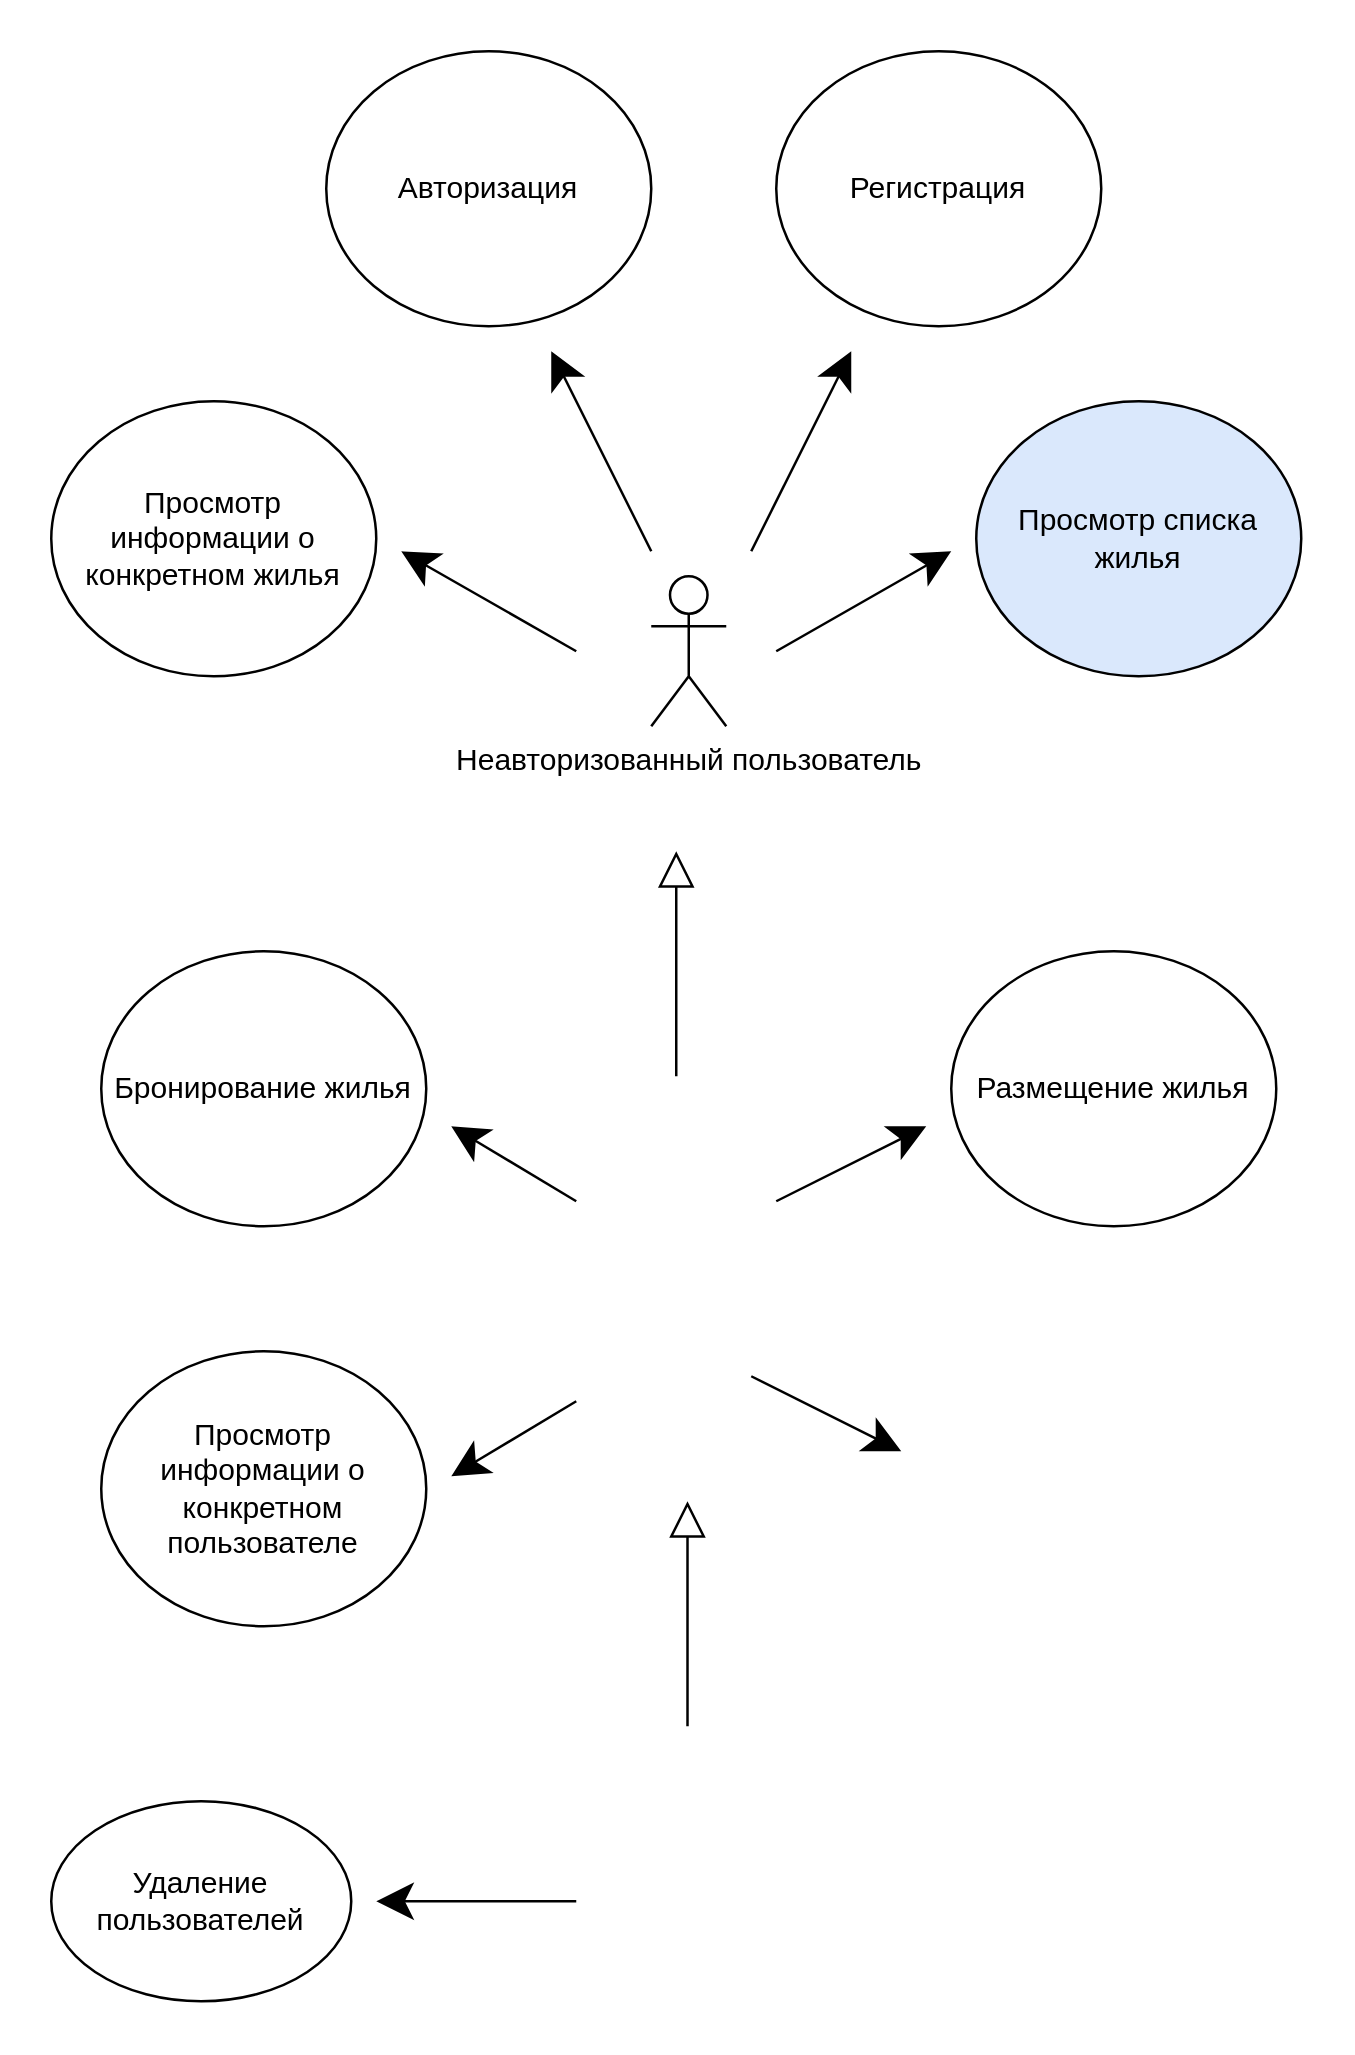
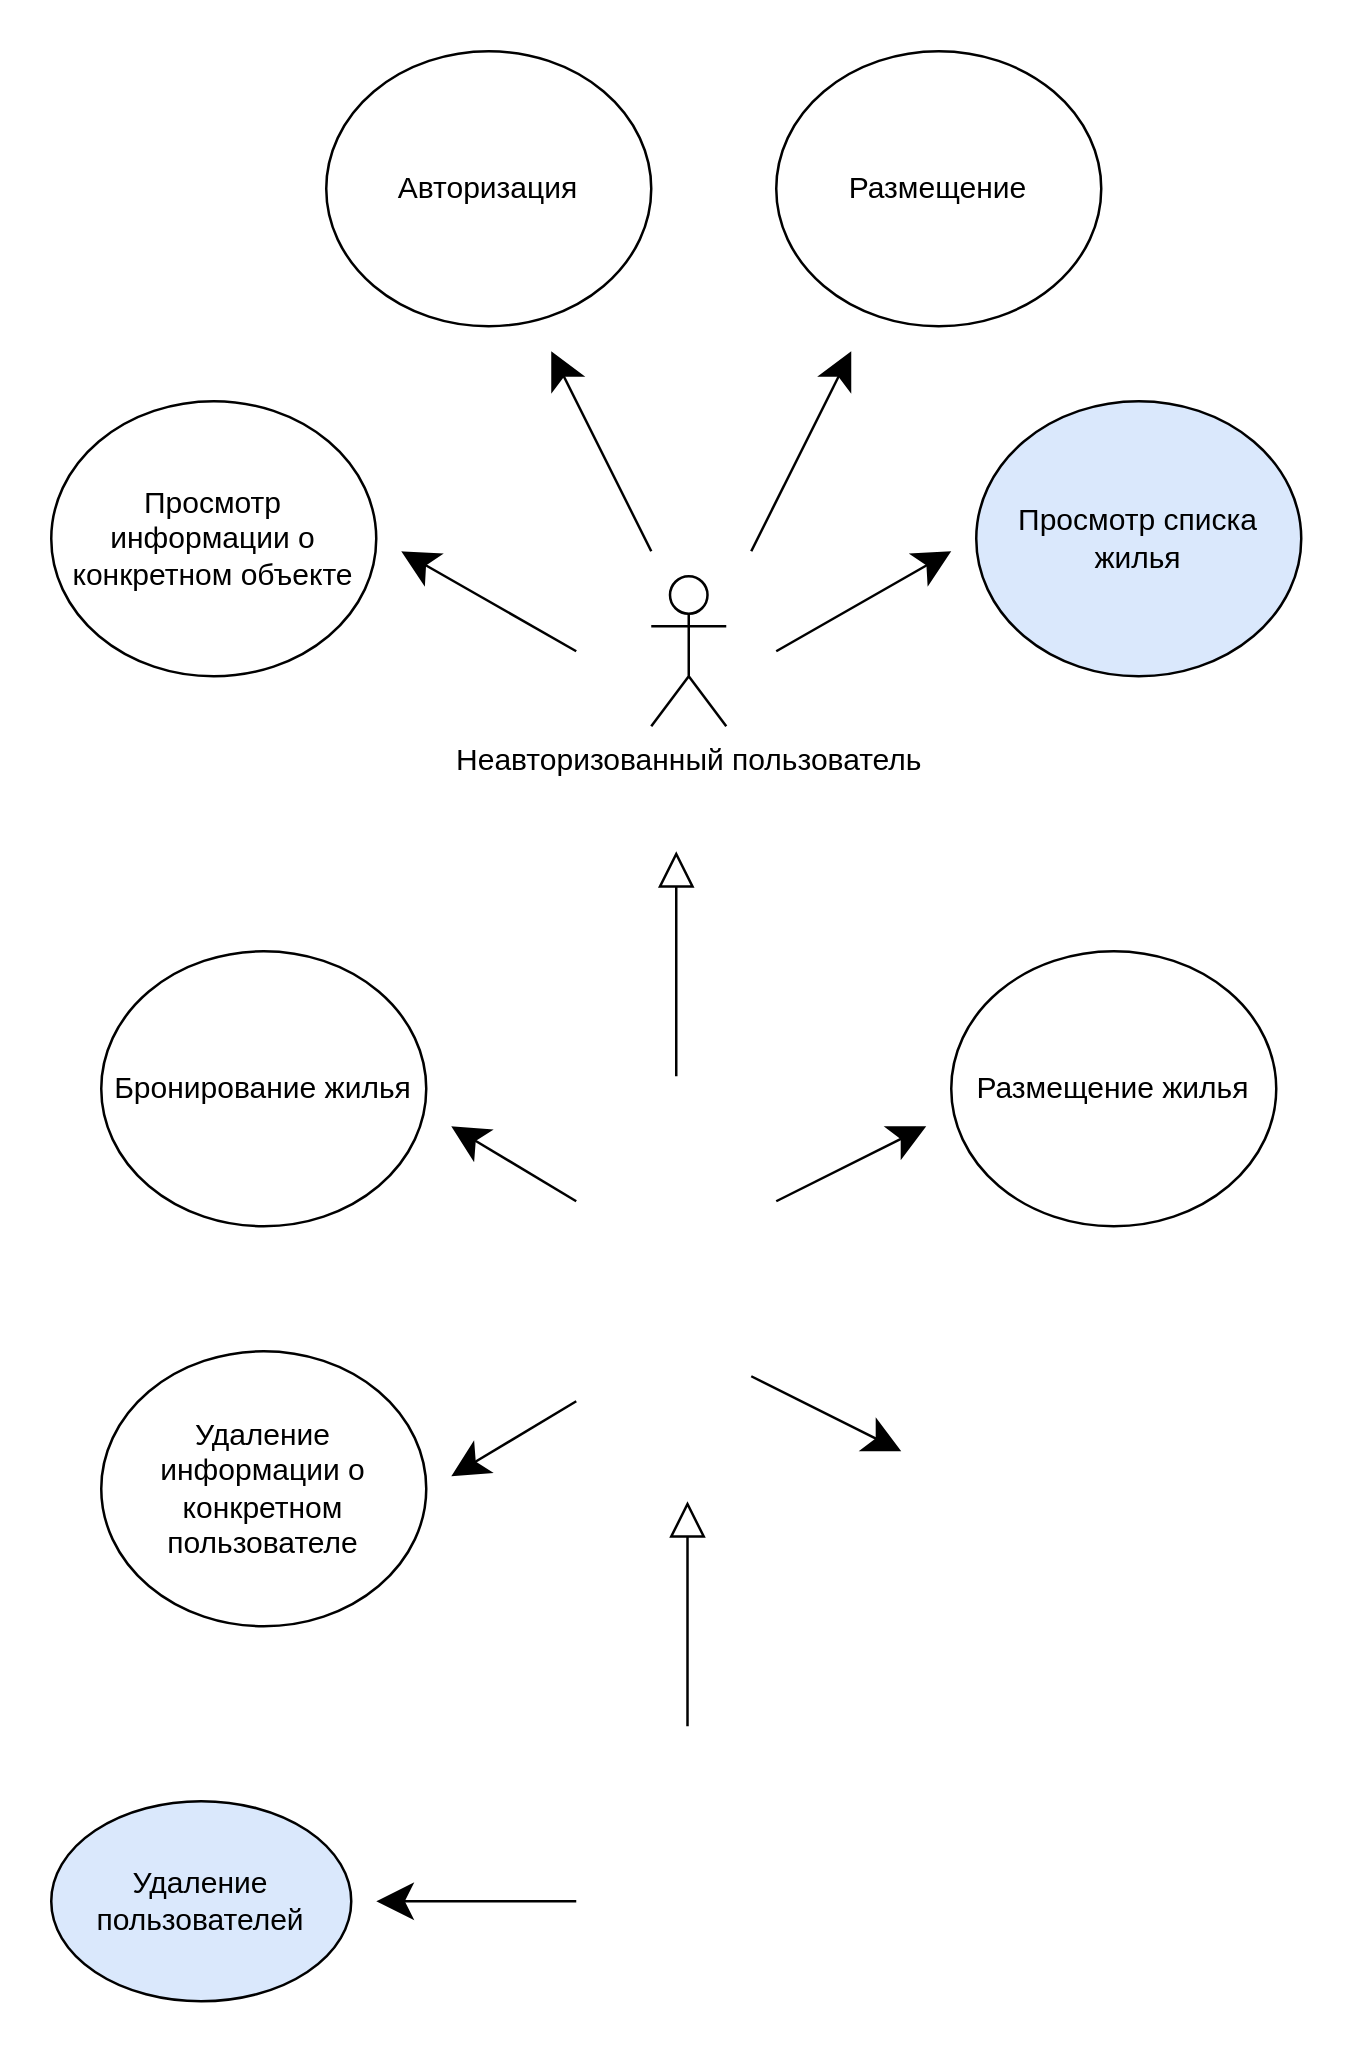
node "Регистрация": label "Регистрация" -> "Размещение"
node "Просмотр информации о конкретном жилья": label "Просмотр информации о конкретном жилья" -> "Просмотр информации о конкретном объекте"
node "Просмотр информации о конкретном пользователе": label "Просмотр информации о конкретном пользователе" -> "Удаление информации о конкретном пользователе"
node "Удаление пользователей": fillcolor #ffffff -> #dae8fc
